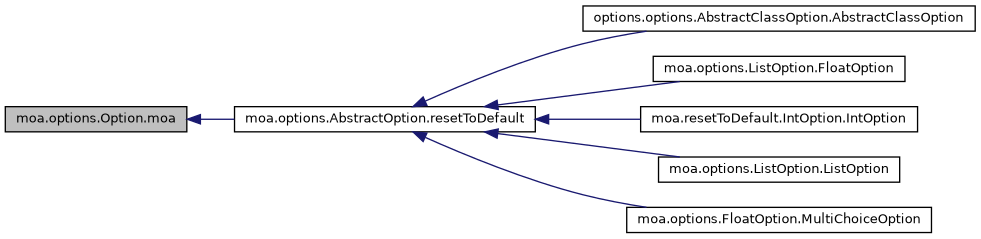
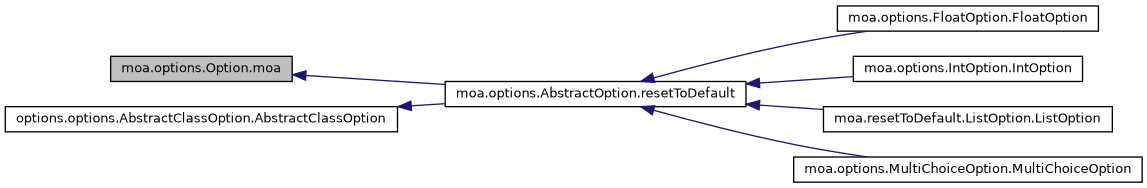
edge "options.options.AbstractClassOption.AbstractClassOption" -> "moa.options.AbstractOption.resetToDefault": reversed
node "moa.options.ListOption.FloatOption": label "moa.options.ListOption.FloatOption" -> "moa.options.FloatOption.FloatOption"
node "moa.resetToDefault.IntOption.IntOption": label "moa.resetToDefault.IntOption.IntOption" -> "moa.options.IntOption.IntOption"
node "moa.options.ListOption.ListOption": label "moa.options.ListOption.ListOption" -> "moa.resetToDefault.ListOption.ListOption"
node "moa.options.FloatOption.MultiChoiceOption": label "moa.options.FloatOption.MultiChoiceOption" -> "moa.options.MultiChoiceOption.MultiChoiceOption"
